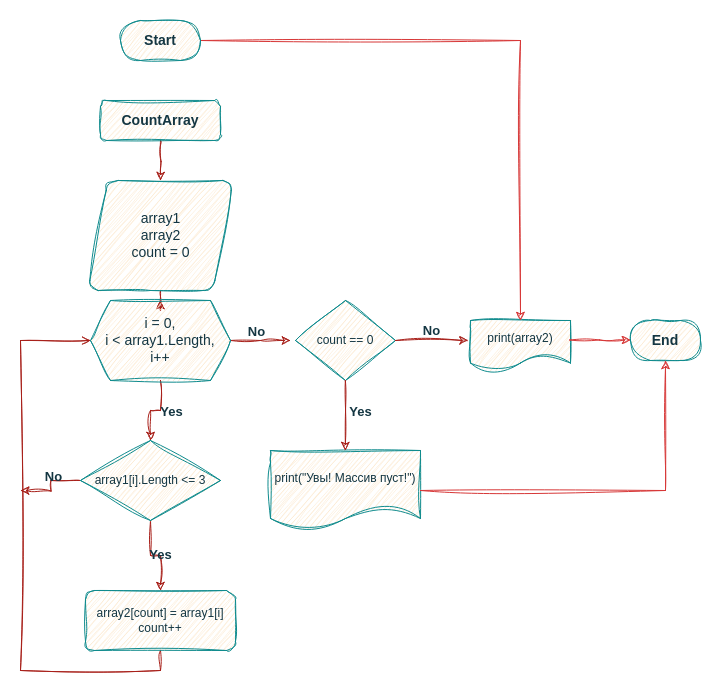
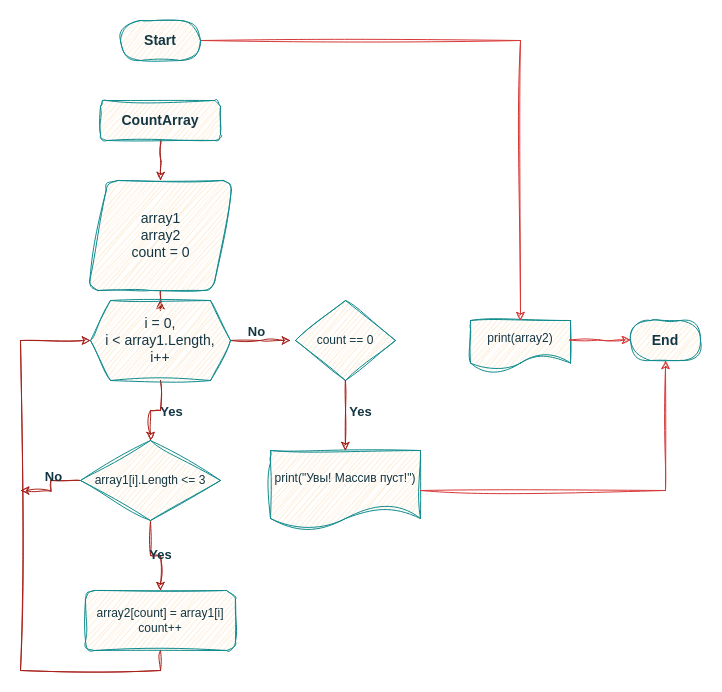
edge "count == 0" -> "print(array2)": removed, label "No"
edge "array2[count] = array1[i] count++" -> "i = 0, i < array1.Length, i++": arrowhead open -> classic
